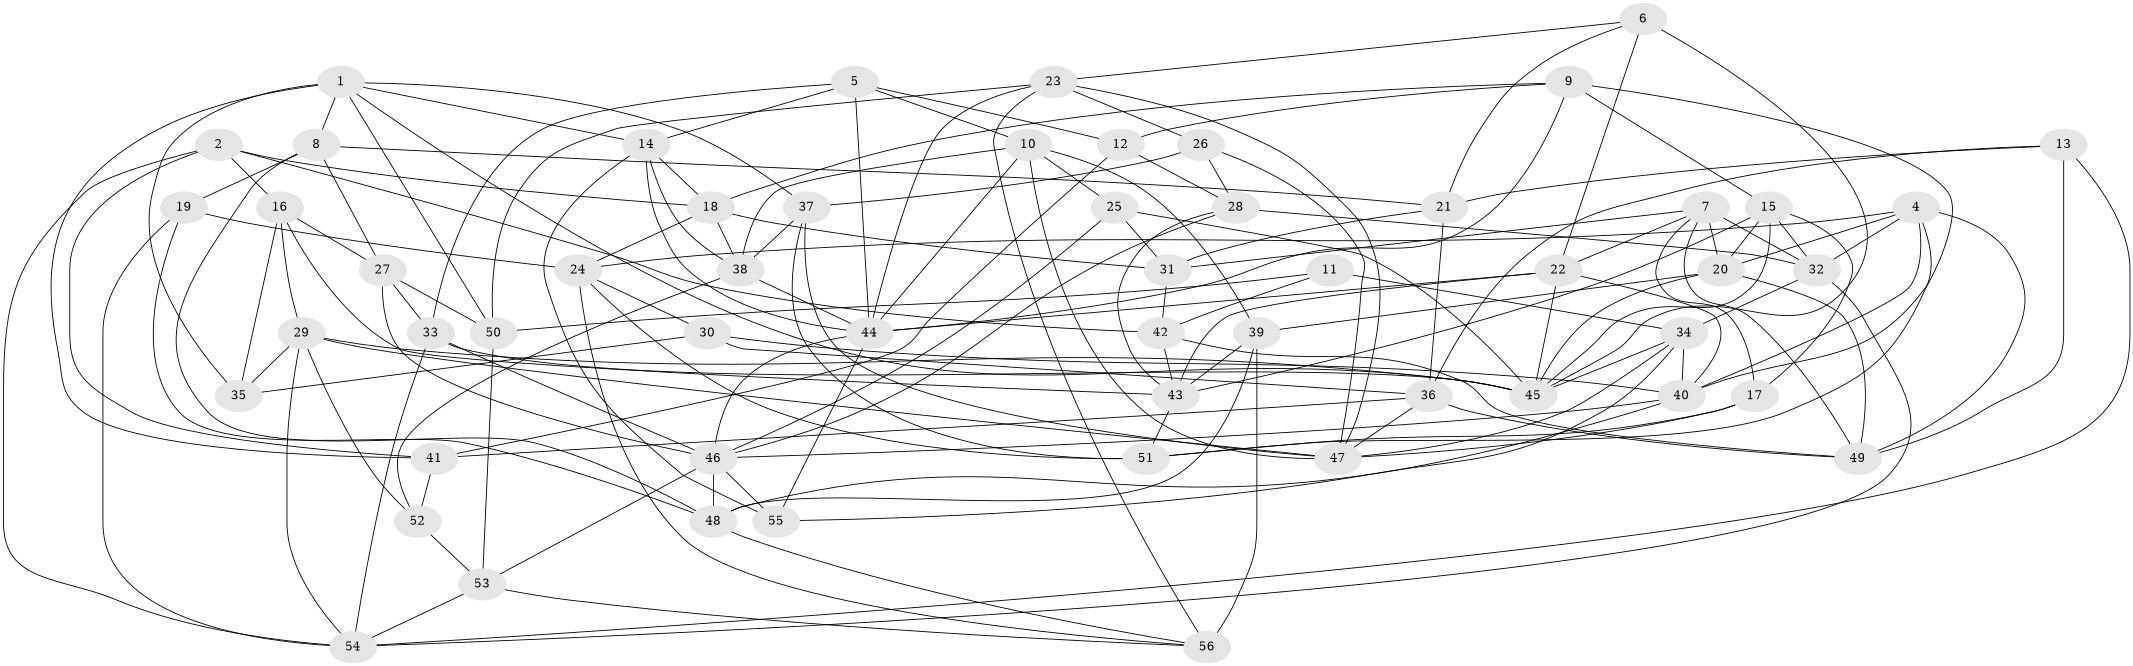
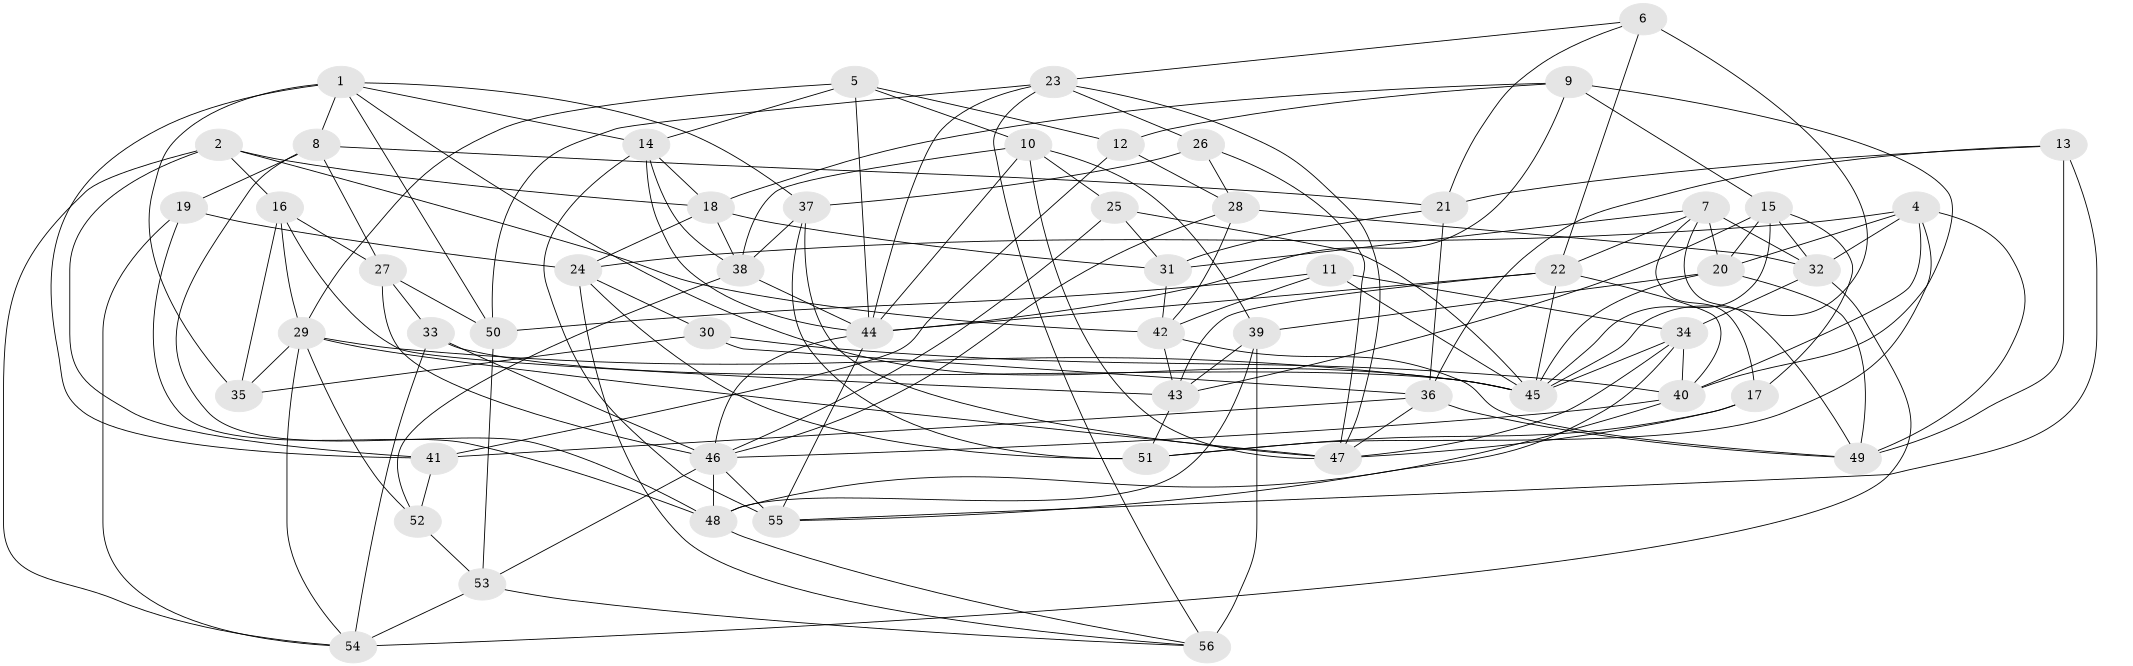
edge "5" -- "33": now "5" -- "29"
edge "28" -- "43": now "28" -- "42"
edge "11" -- "45": added
edge "13" -- "54": now "13" -- "55"
